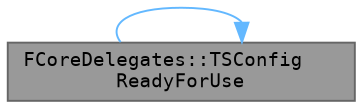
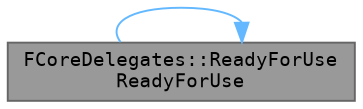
node "FCoreDelegates::TSConfig ReadyForUse": label "FCoreDelegates::TSConfig ReadyForUse" -> "FCoreDelegates::ReadyForUse ReadyForUse"
